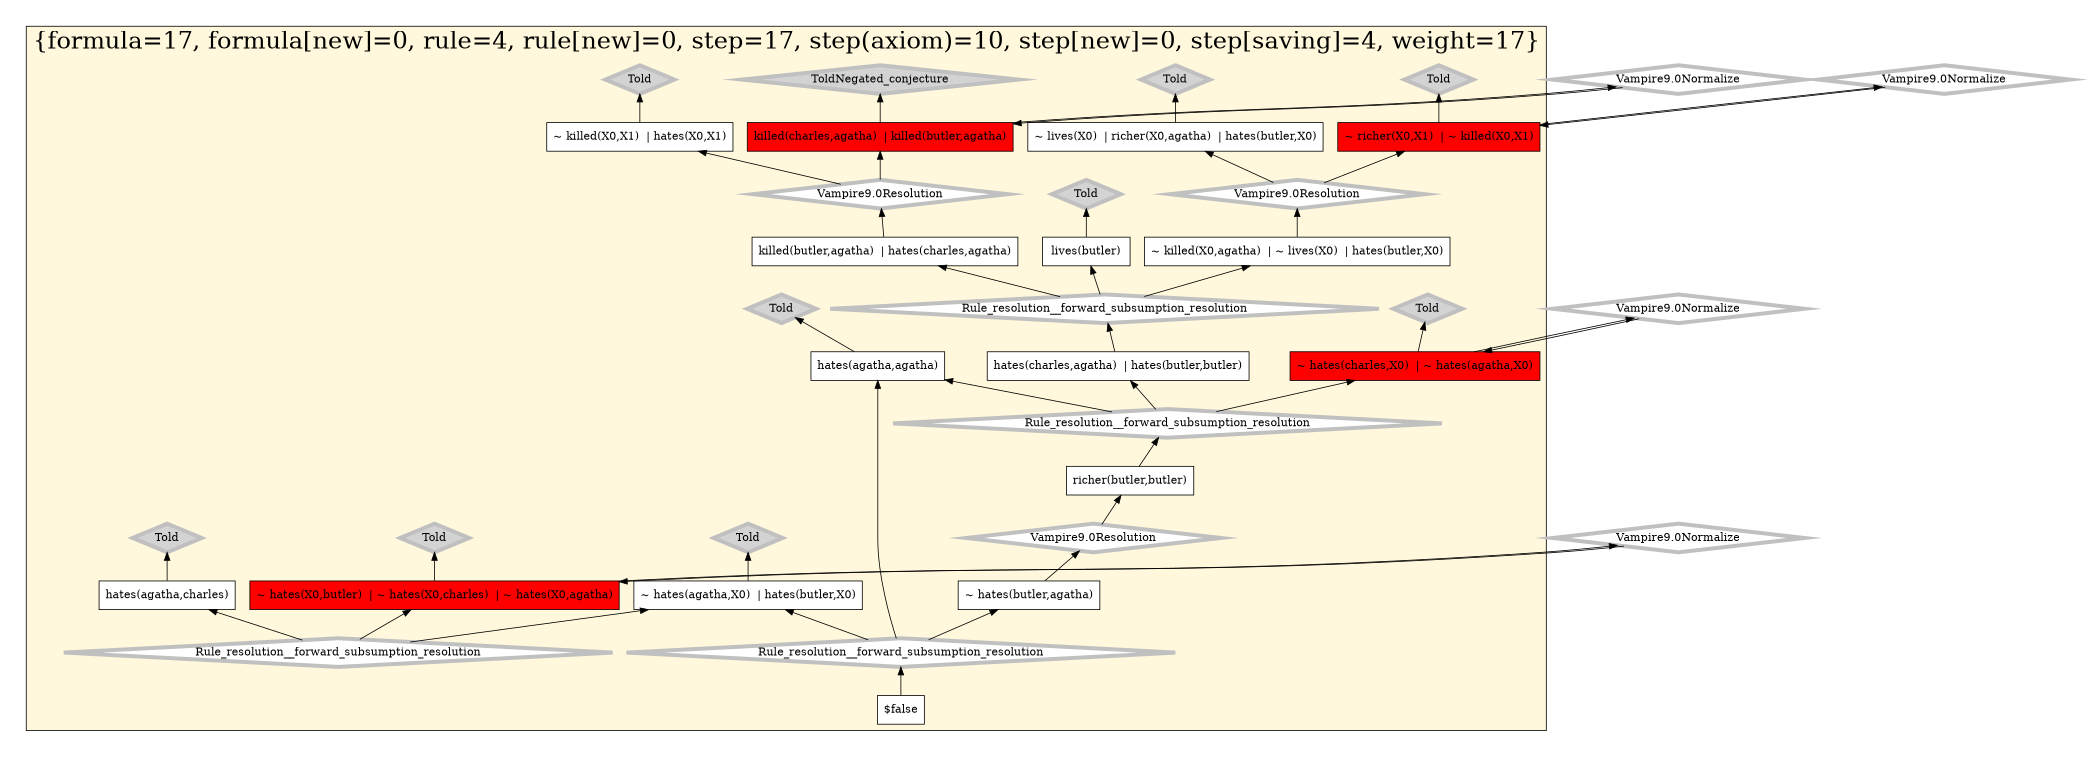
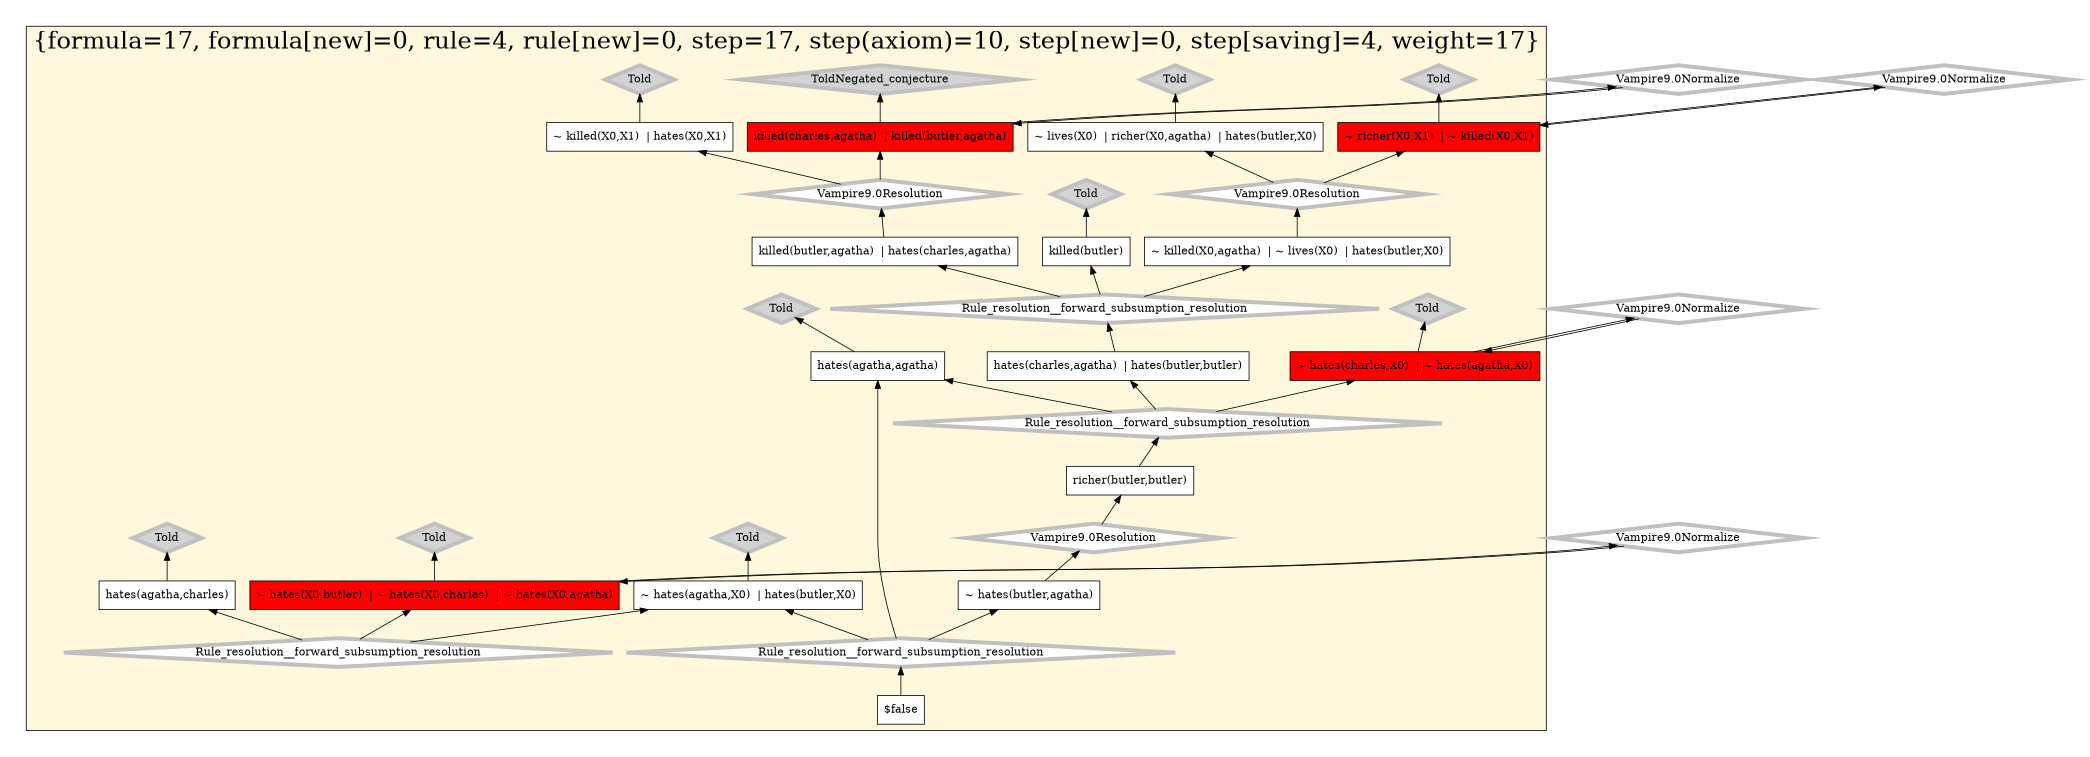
node "lives(butler)": label "lives(butler)" -> "killed(butler)"
